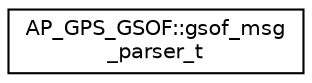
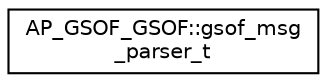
node "AP_GPS_GSOF::gsof_msg _parser_t": label "AP_GPS_GSOF::gsof_msg _parser_t" -> "AP_GSOF_GSOF::gsof_msg _parser_t"
